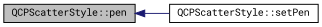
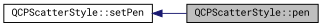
edge "QCPScatterStyle::setPen" -> "QCPScatterStyle::pen": reversed
